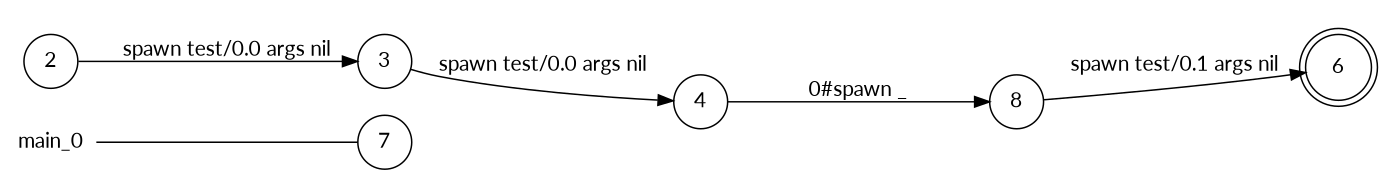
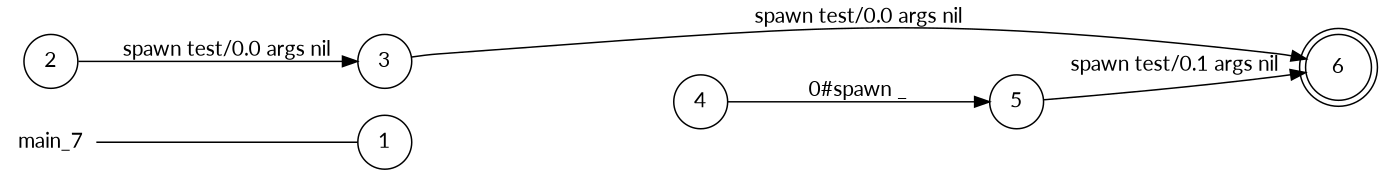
edge "3" -> "4": now "3" -> "6"
node "8": label "8" -> "5"
node "main_0": label "main_0" -> "main_7"
node "7": label "7" -> "1"
